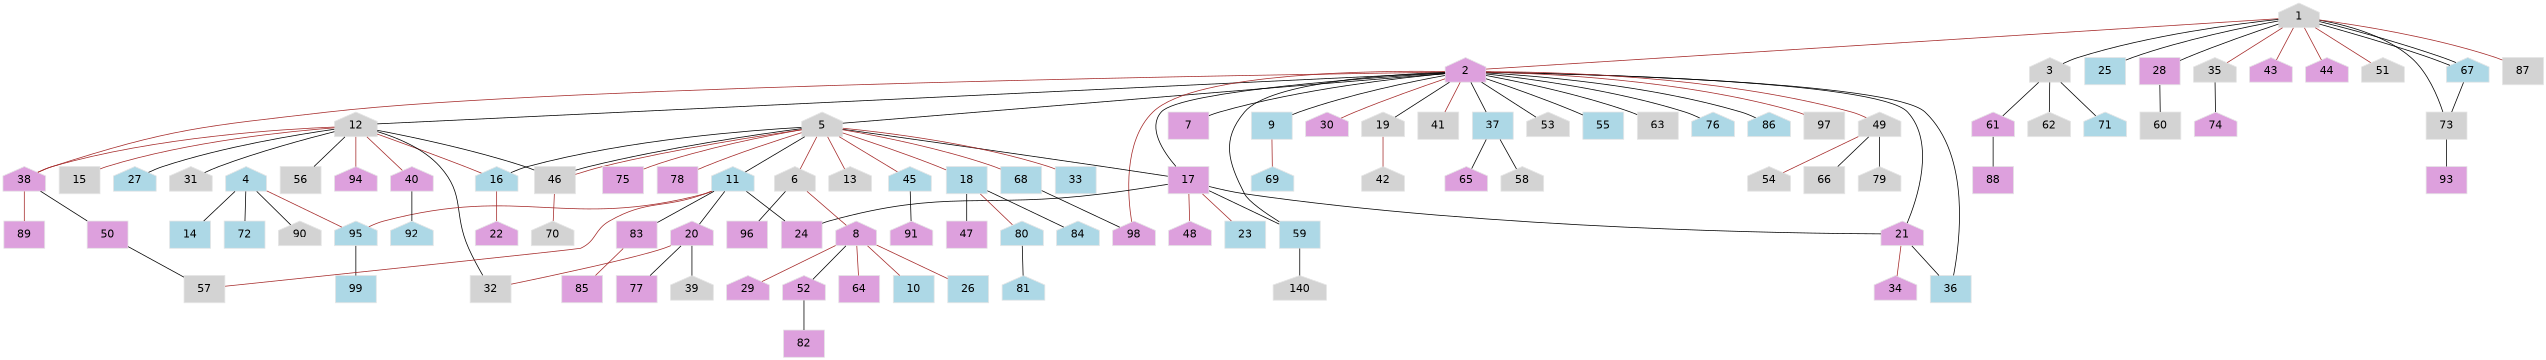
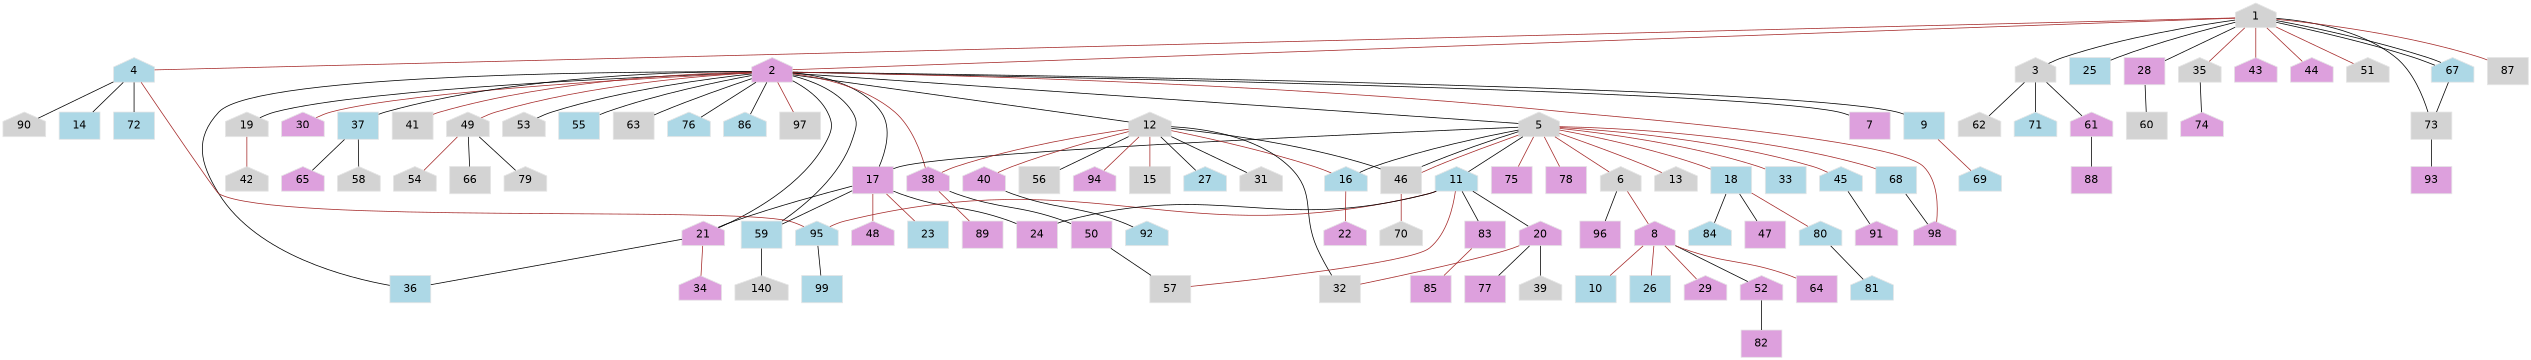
edge "1" -- "4": added
